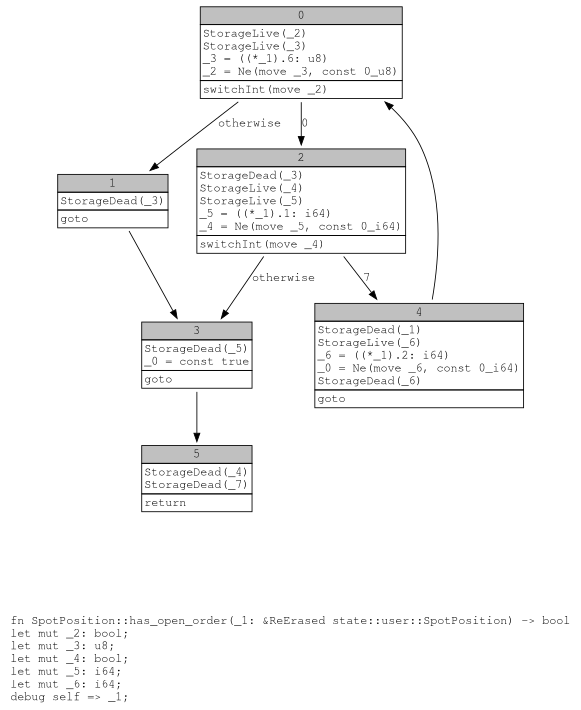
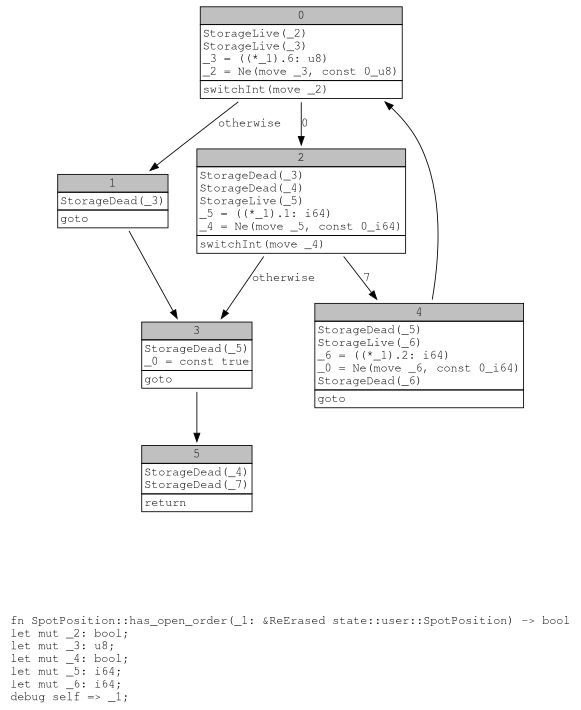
node "2": text "StorageLive(_4)" -> "StorageDead(_4)"
node "4": text "StorageDead(_1)" -> "StorageDead(_5)"
